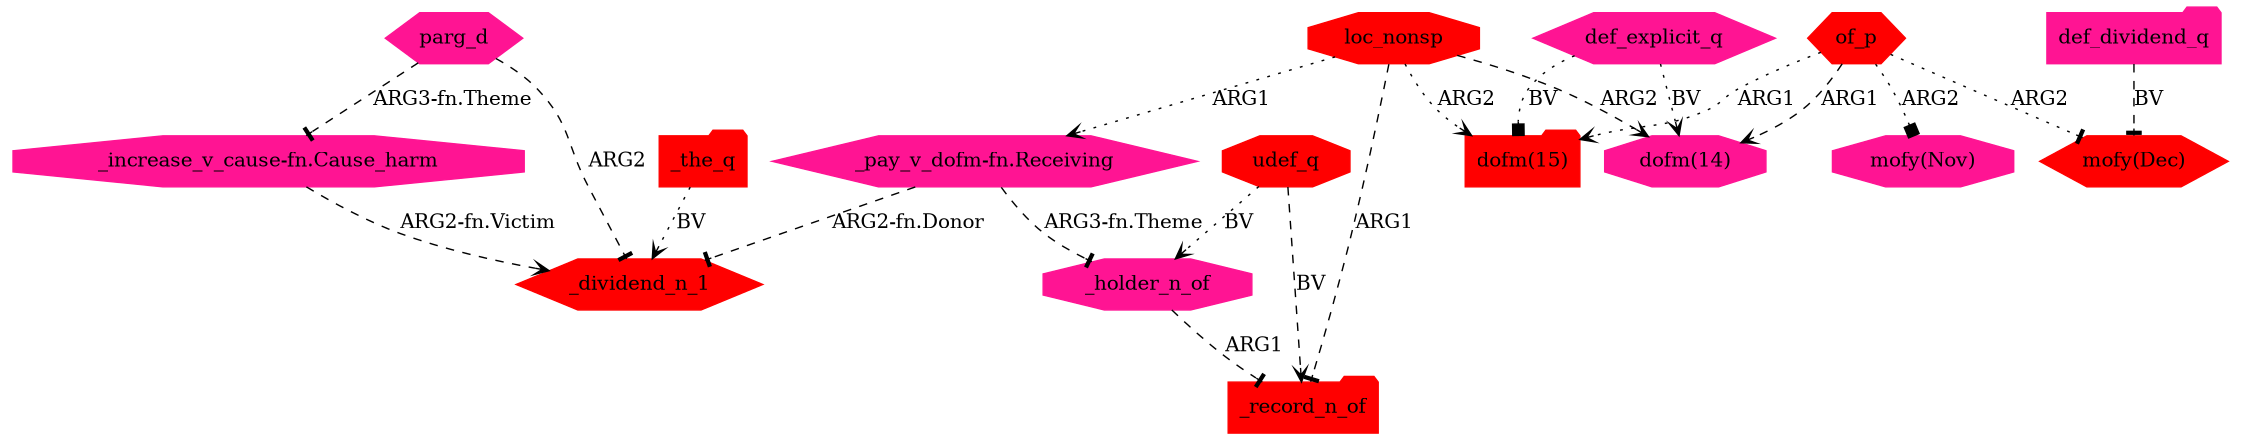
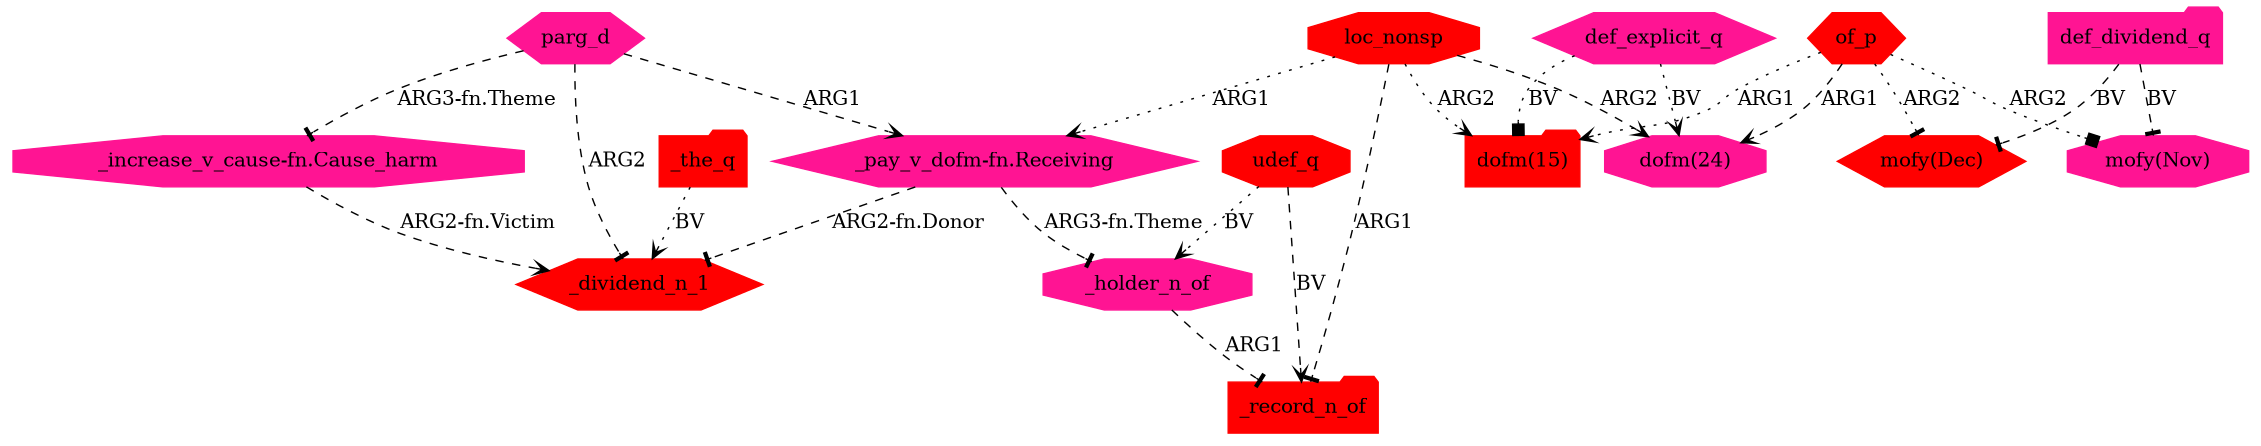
edge "parg_d" -> "_pay_v_dofm-fn.Receiving": added, label "ARG1"
edge "def_dividend_q" -> "mofy(Nov)": added, label "BV"
node "dofm(14)": label "dofm(14)" -> "dofm(24)"
